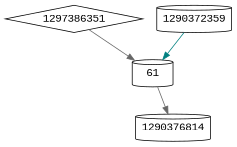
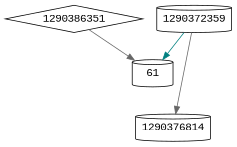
node "1297386351": label "1297386351" -> "1290386351"
edge "61" -> "1290376814": now "1290372359" -> "1290376814"
